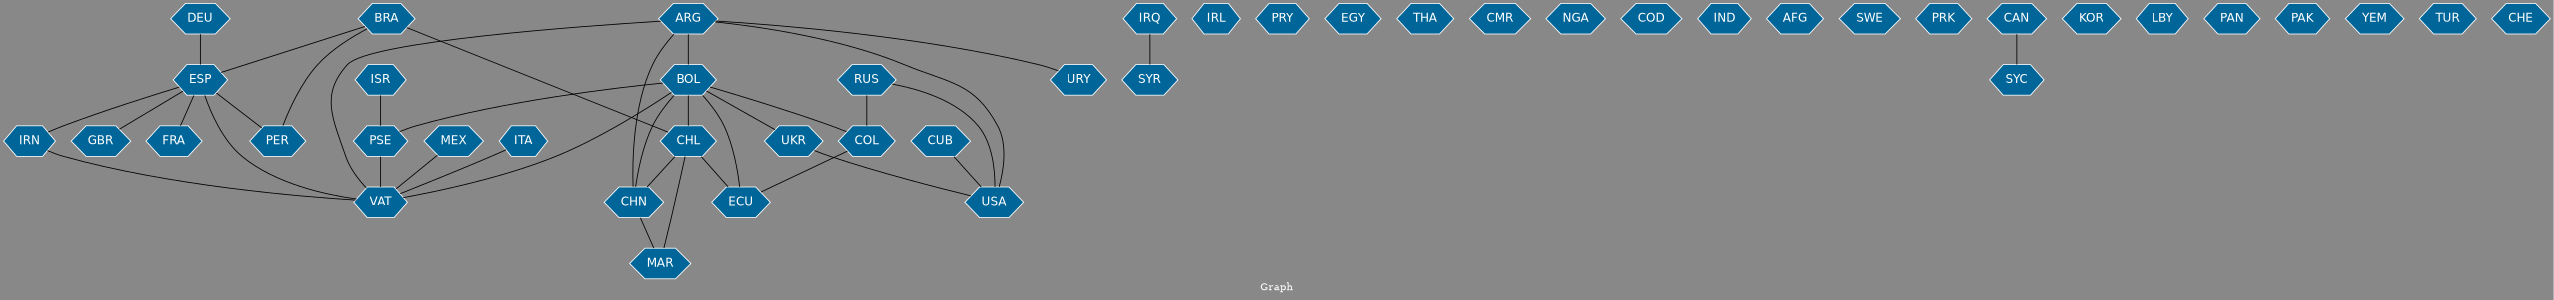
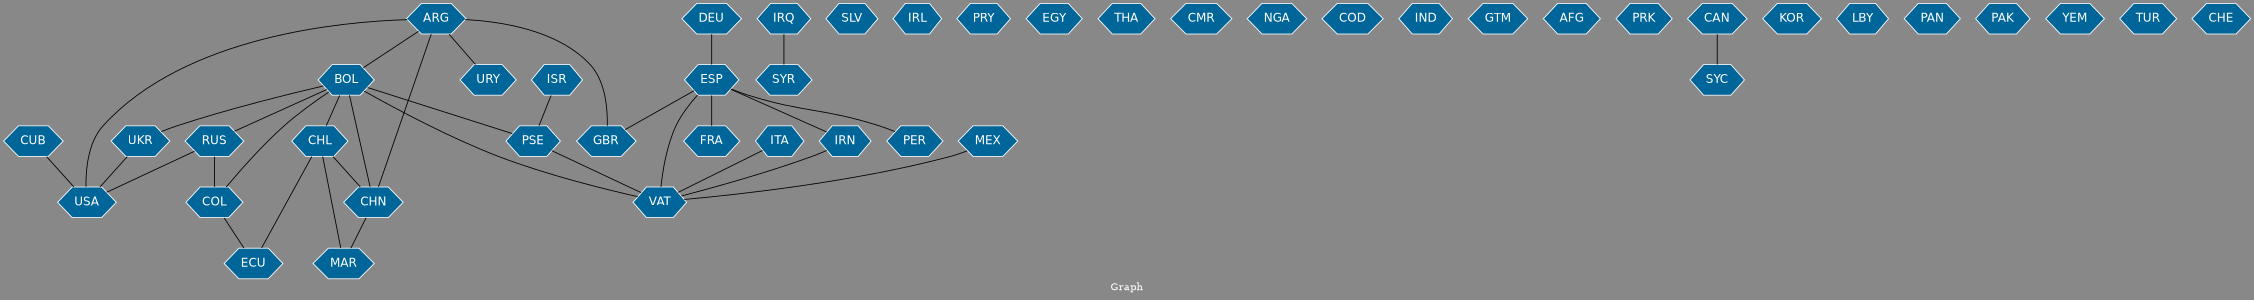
node "BRA": removed
node "SLV": added
node "GTM": added
node "SWE": removed
edge "ARG" -- "VAT": now "ARG" -- "GBR"
edge "BOL" -- "ECU": now "BOL" -- "RUS"
